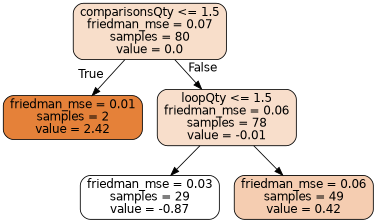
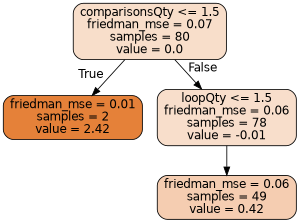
node "friedman_mse = 0.03 samples = 29 value = -0.87": removed
